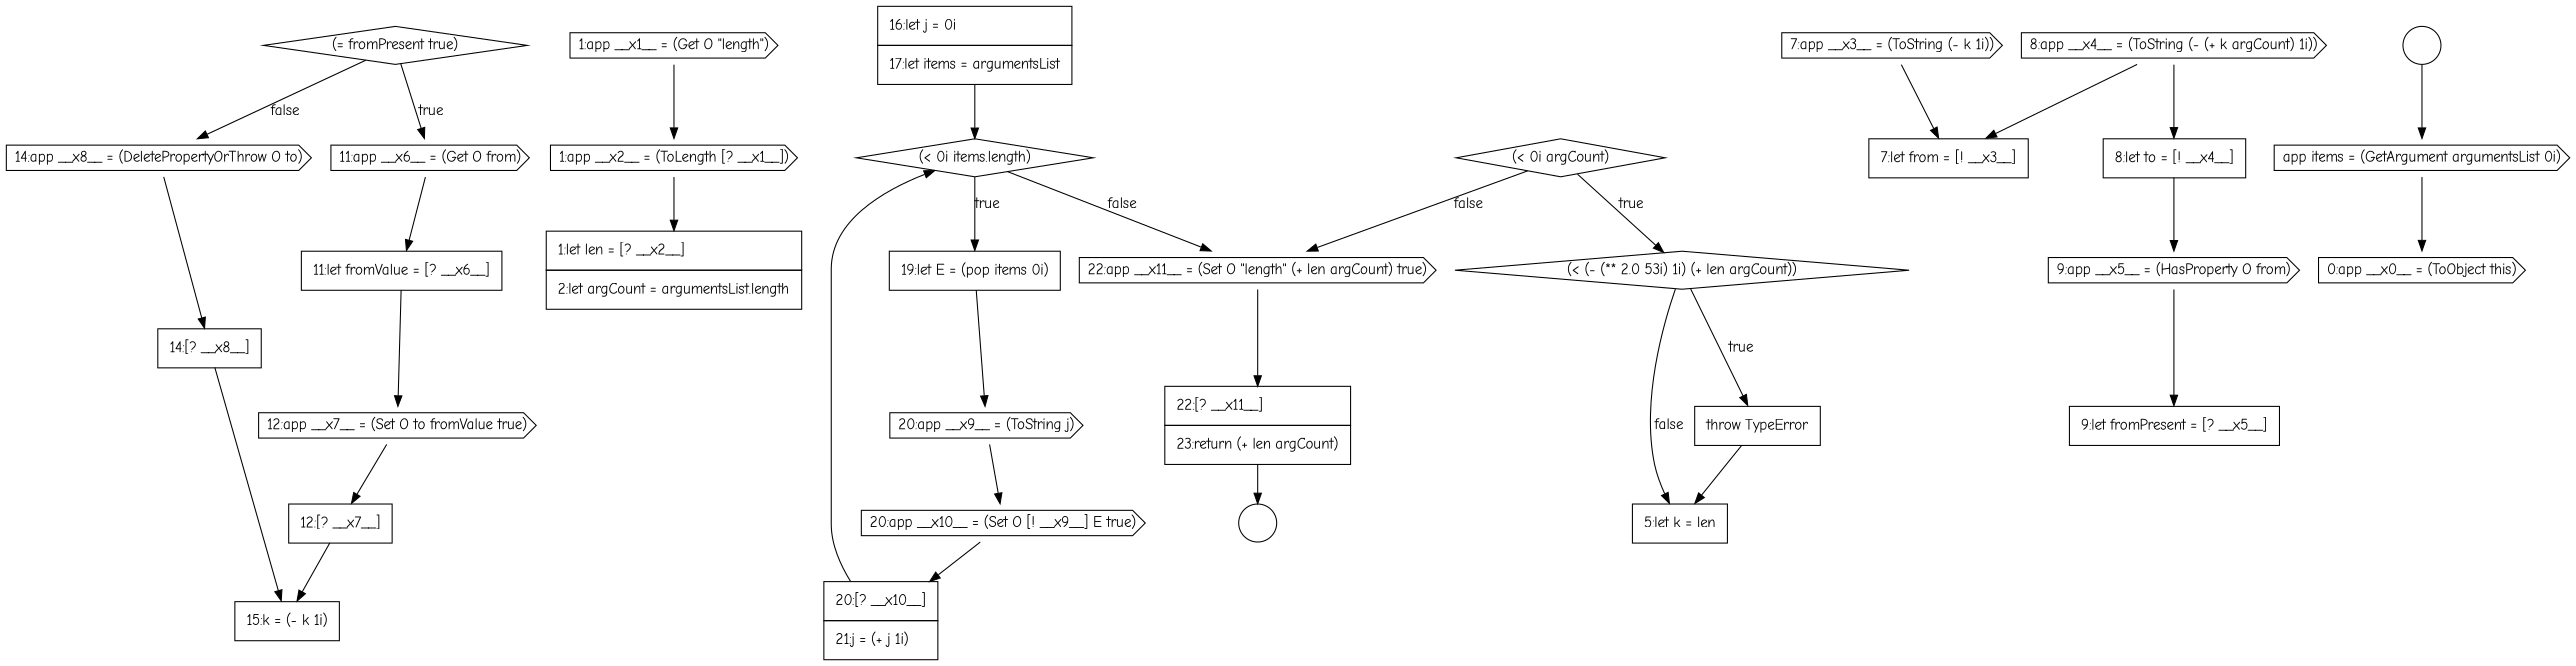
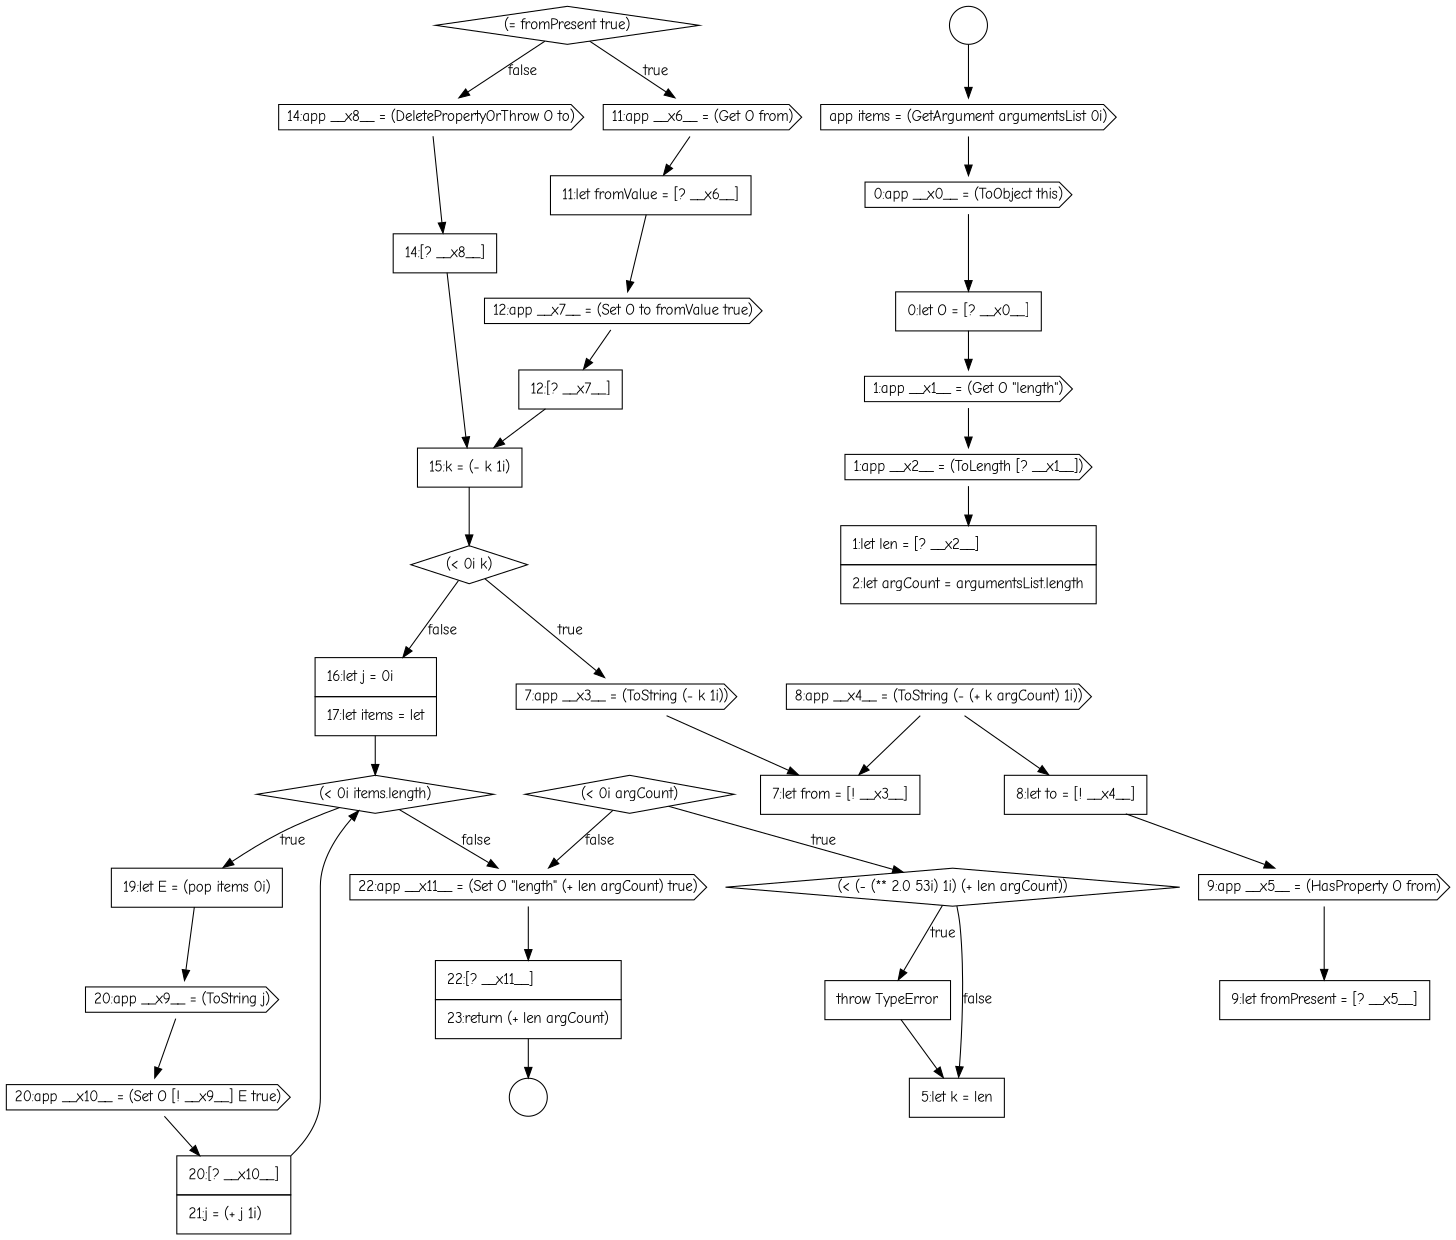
node "16:let j = 0i": text "17:let items = argumentsList" -> "17:let items = let"
node "0:let O = [? __x0__]": added
node "(< 0i k)": added
